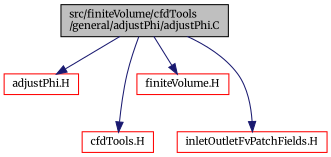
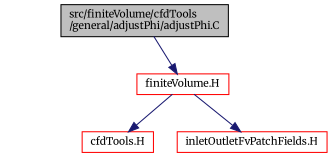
edge "src/finiteVolume/cfdTools /general/adjustPhi/adjustPhi.C" -> "inletOutletFvPatchFields.H": now "finiteVolume.H" -> "inletOutletFvPatchFields.H"
edge "src/finiteVolume/cfdTools /general/adjustPhi/adjustPhi.C" -> "cfdTools.H": now "finiteVolume.H" -> "cfdTools.H"
node "adjustPhi.H": removed
